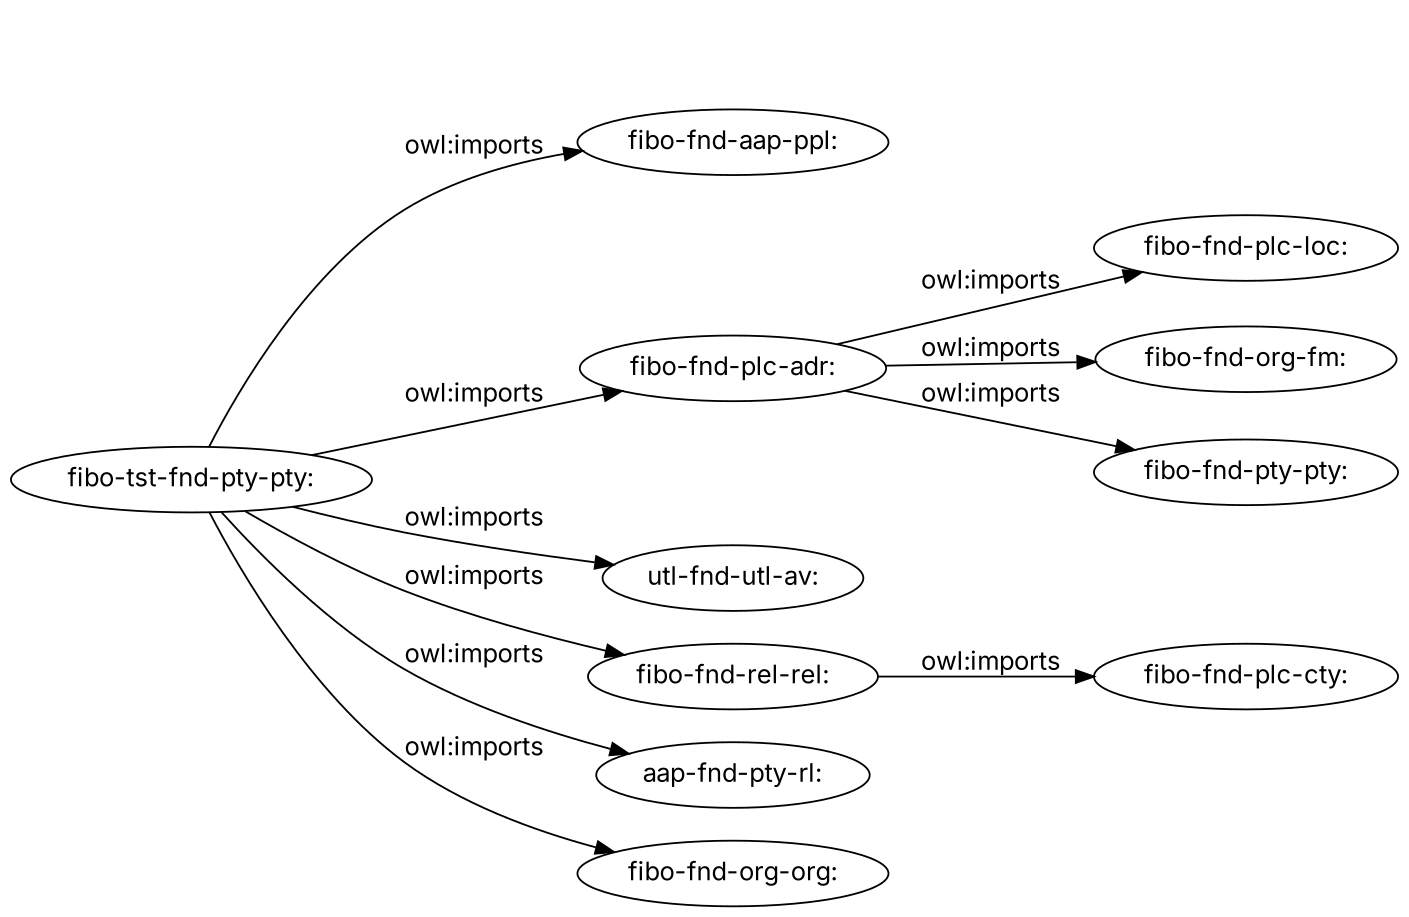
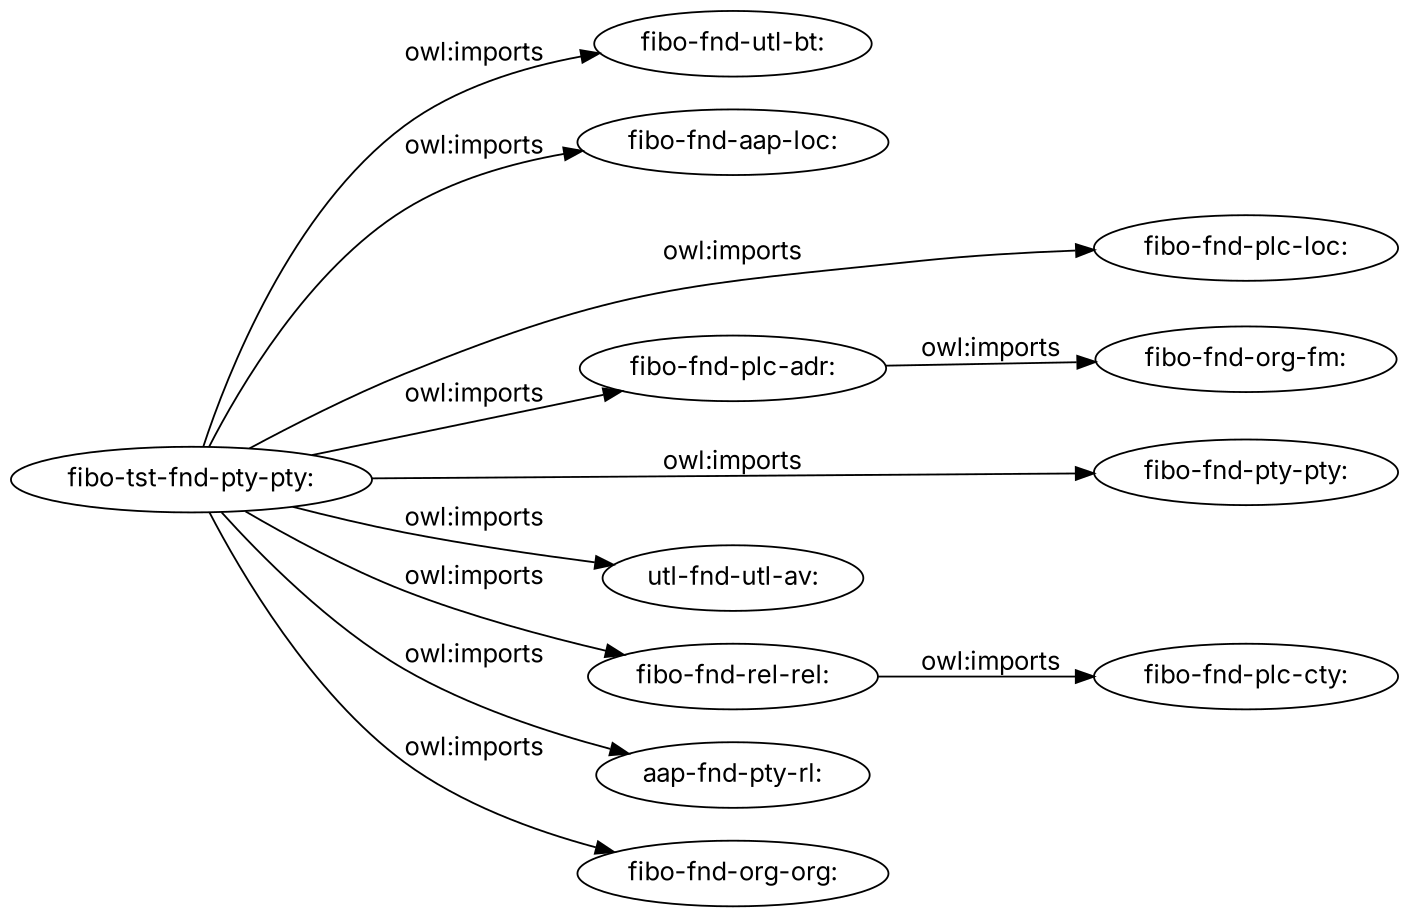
node "fibo-fnd-utl-bt:": added
node "fibo-fnd-aap-ppl:": label "fibo-fnd-aap-ppl:" -> "fibo-fnd-aap-loc:"
edge "fibo-fnd-plc-adr:" -> "fibo-fnd-plc-loc:": now "fibo-tst-fnd-pty-pty:" -> "fibo-fnd-plc-loc:"
edge "fibo-fnd-plc-adr:" -> "fibo-fnd-pty-pty:": now "fibo-tst-fnd-pty-pty:" -> "fibo-fnd-pty-pty:"
